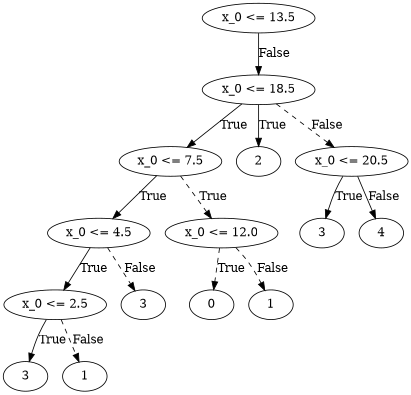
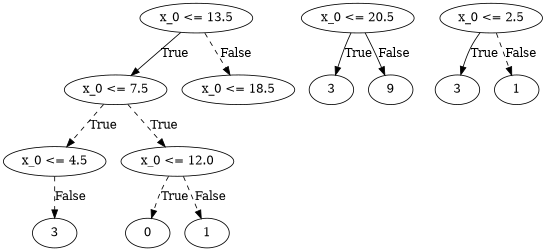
edge "x_0 <= 13.5" -> "x_0 <= 18.5": style solid -> dashed
edge "x_0 <= 18.5" -> "x_0 <= 7.5": now "x_0 <= 13.5" -> "x_0 <= 7.5"
edge "x_0 <= 18.5" -> "x_0 <= 20.5": removed, label "False"
node "2": removed
edge "x_0 <= 7.5" -> "x_0 <= 4.5": style solid -> dashed
node "4": label "4" -> "9"
edge "x_0 <= 4.5" -> "x_0 <= 2.5": removed, label "True"
